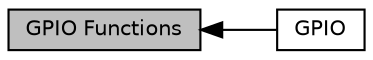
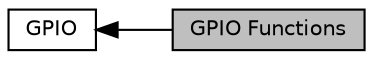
edge "GPIO" -> "GPIO Functions": reversed
